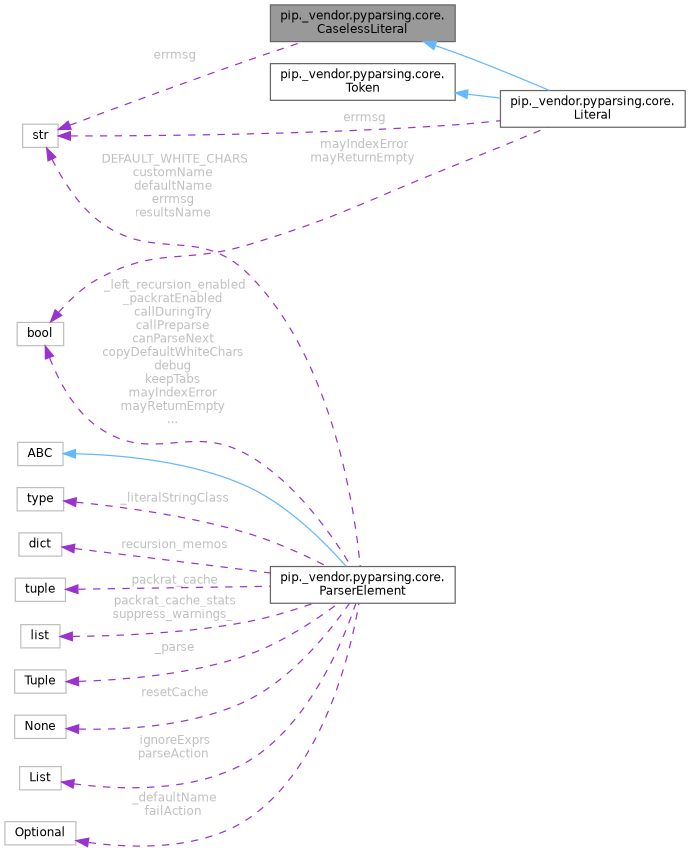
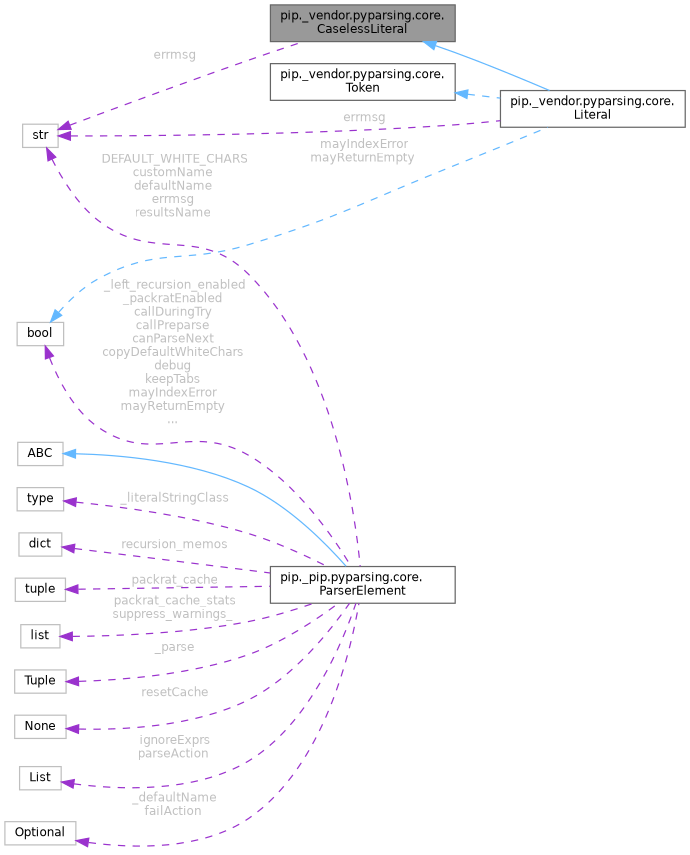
edge "pip._vendor.pyparsing.core. Literal" -> "pip._vendor.pyparsing.core. Token": style solid -> dashed
edge "pip._vendor.pyparsing.core. Literal" -> "bool": color darkorchid3 -> steelblue1
node "pip._vendor.pyparsing.core. ParserElement": label "pip._vendor.pyparsing.core. ParserElement" -> "pip._pip.pyparsing.core. ParserElement"
